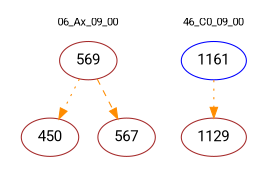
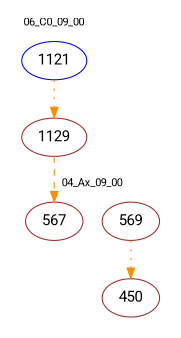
cluster "06_Ax_09_00": label "06_Ax_09_00" -> "04_Ax_09_00"
cluster "46_C0_09_00": label "46_C0_09_00" -> "06_C0_09_00"
node "1161": label "1161" -> "1121"
edge "569" -> "567": now "1129" -> "567"
